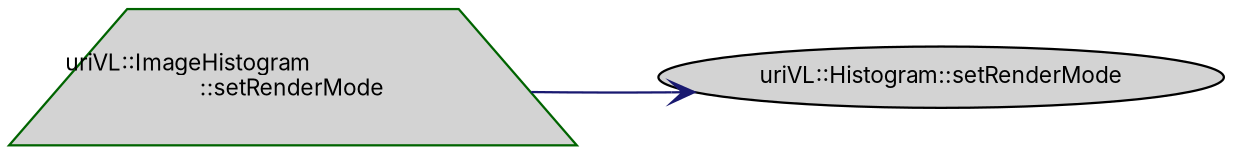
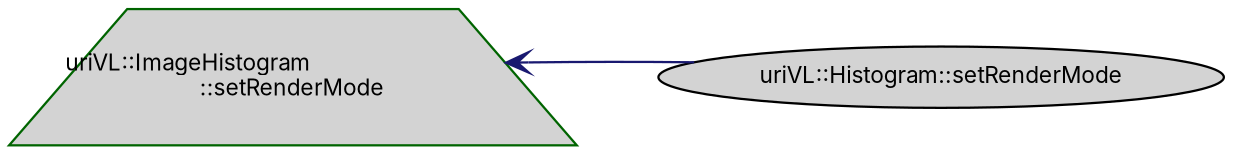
edge "uriVL::ImageHistogram ::setRenderMode" -> "uriVL::Histogram::setRenderMode": reversed
